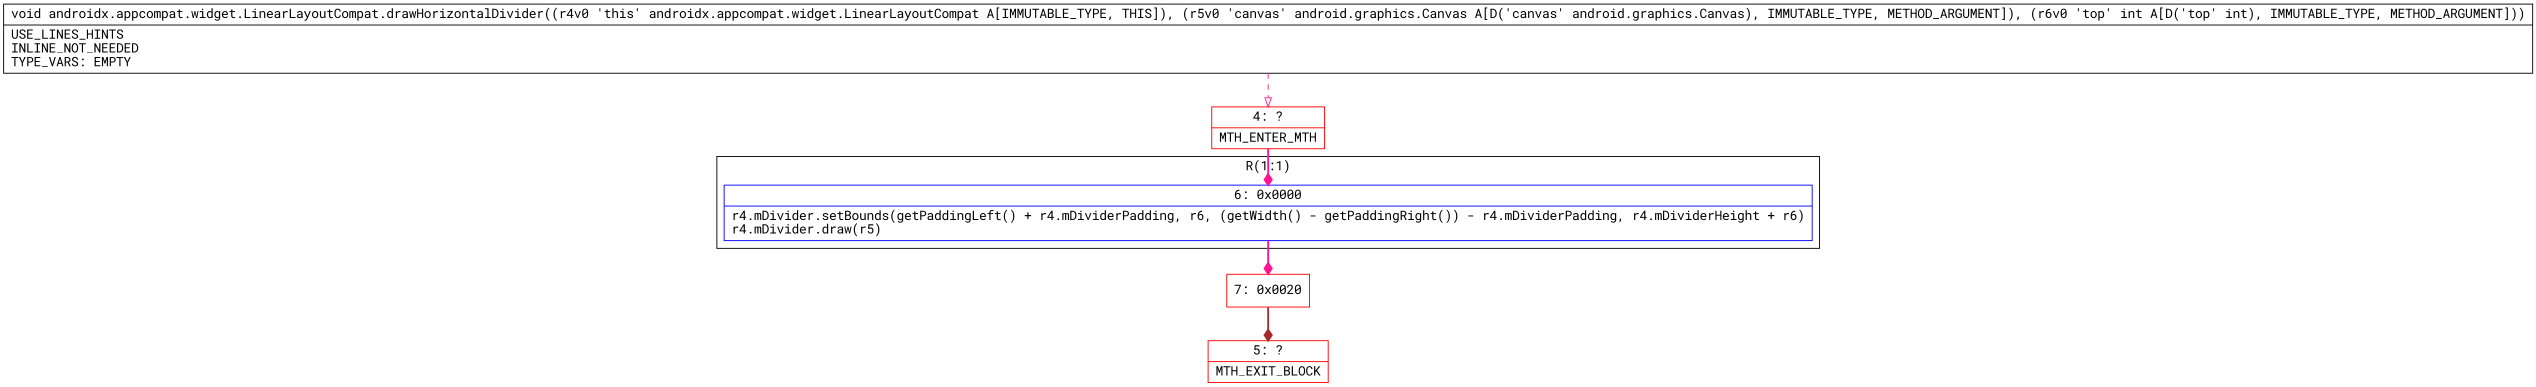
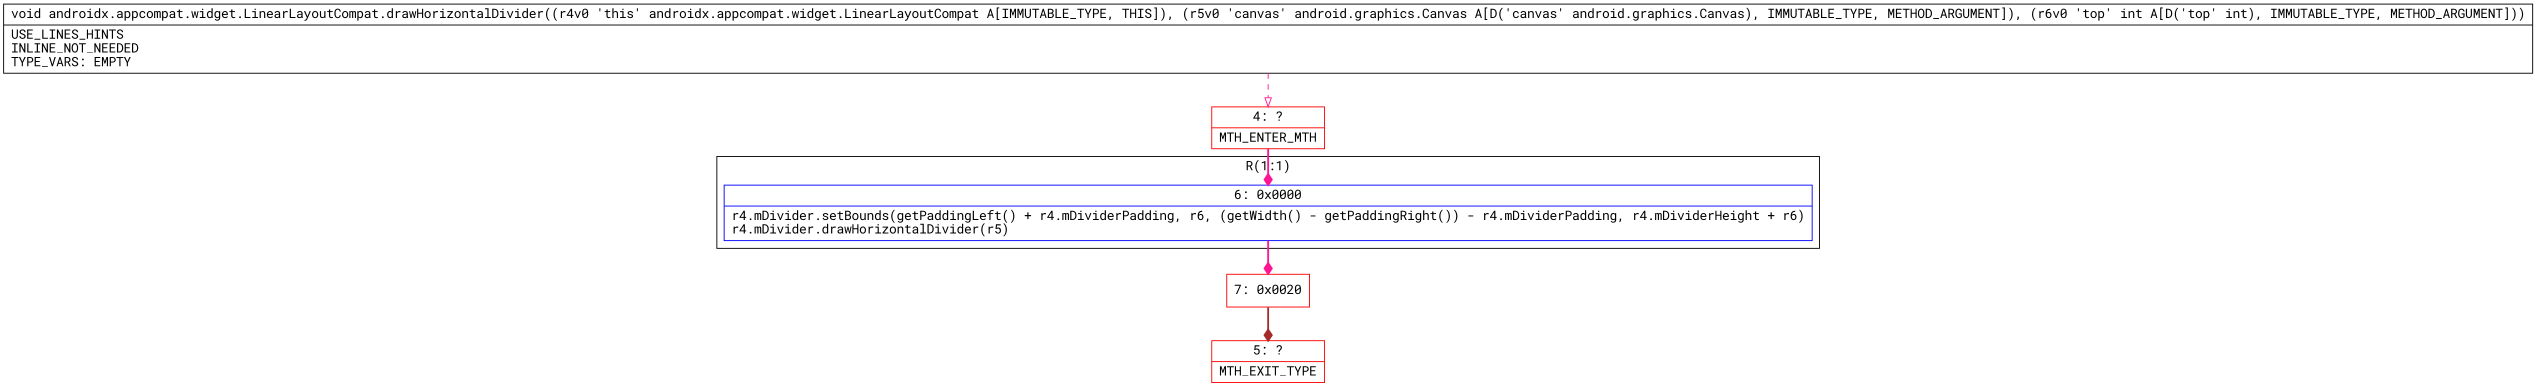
node "6: 0x0000": text "r4.mDivider.draw(r5)" -> "r4.mDivider.drawHorizontalDivider(r5)"
node "5: ?": text "MTH_EXIT_BLOCK" -> "MTH_EXIT_TYPE"
